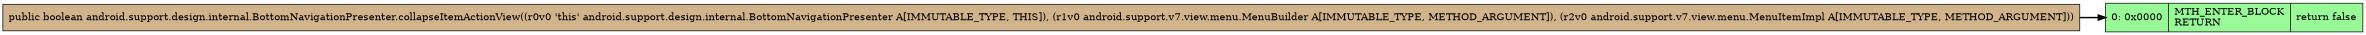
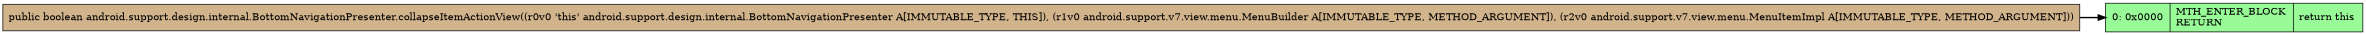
node "0: 0x0000": text "return false" -> "return this"
